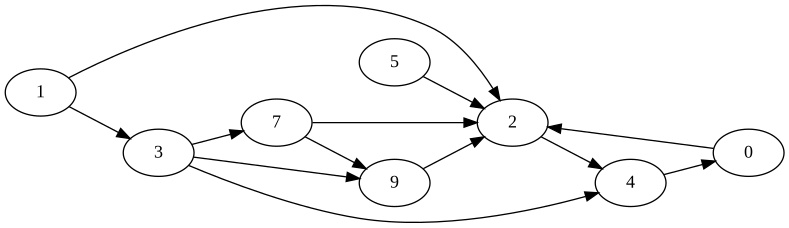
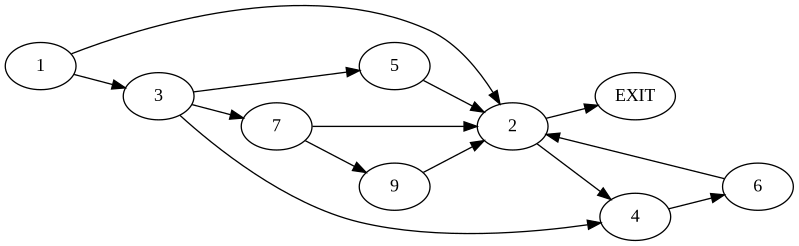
node "EXIT": added
node "0": label "0" -> "6"
edge "3" -> "9": now "3" -> "5"
